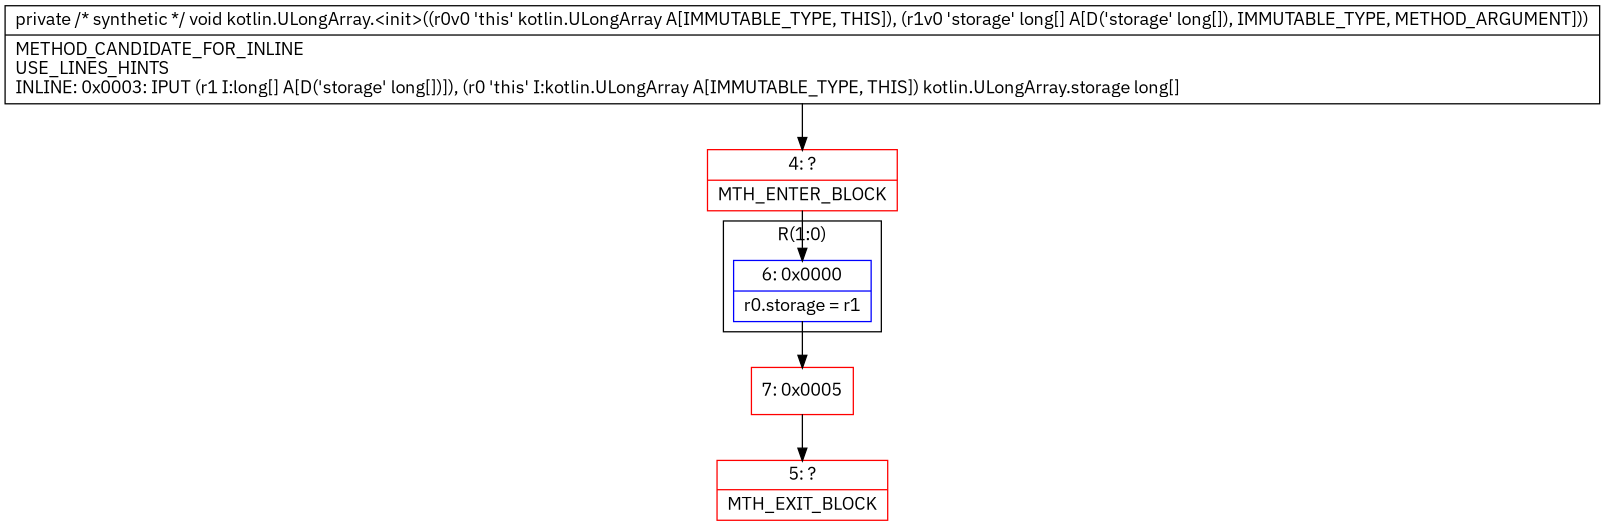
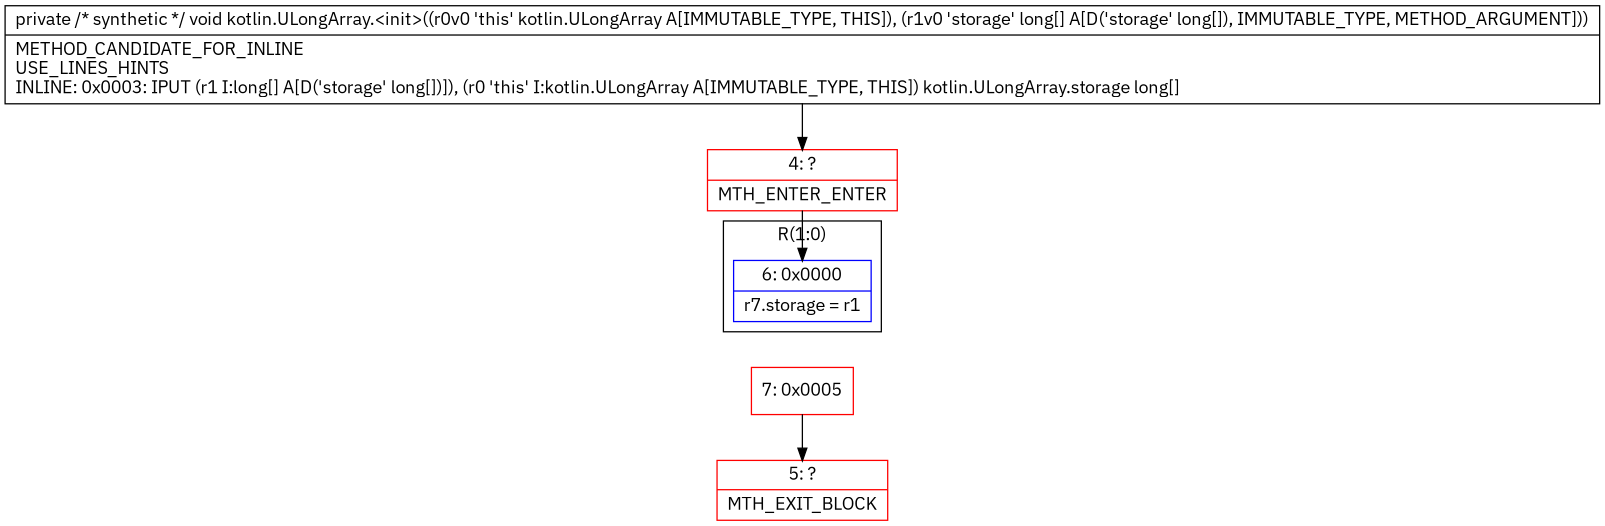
node "4: ?": text "MTH_ENTER_BLOCK" -> "MTH_ENTER_ENTER"
node "6: 0x0000": text "r0.storage = r1" -> "r7.storage = r1"
edge "6: 0x0000" -> "7: 0x0005": removed
